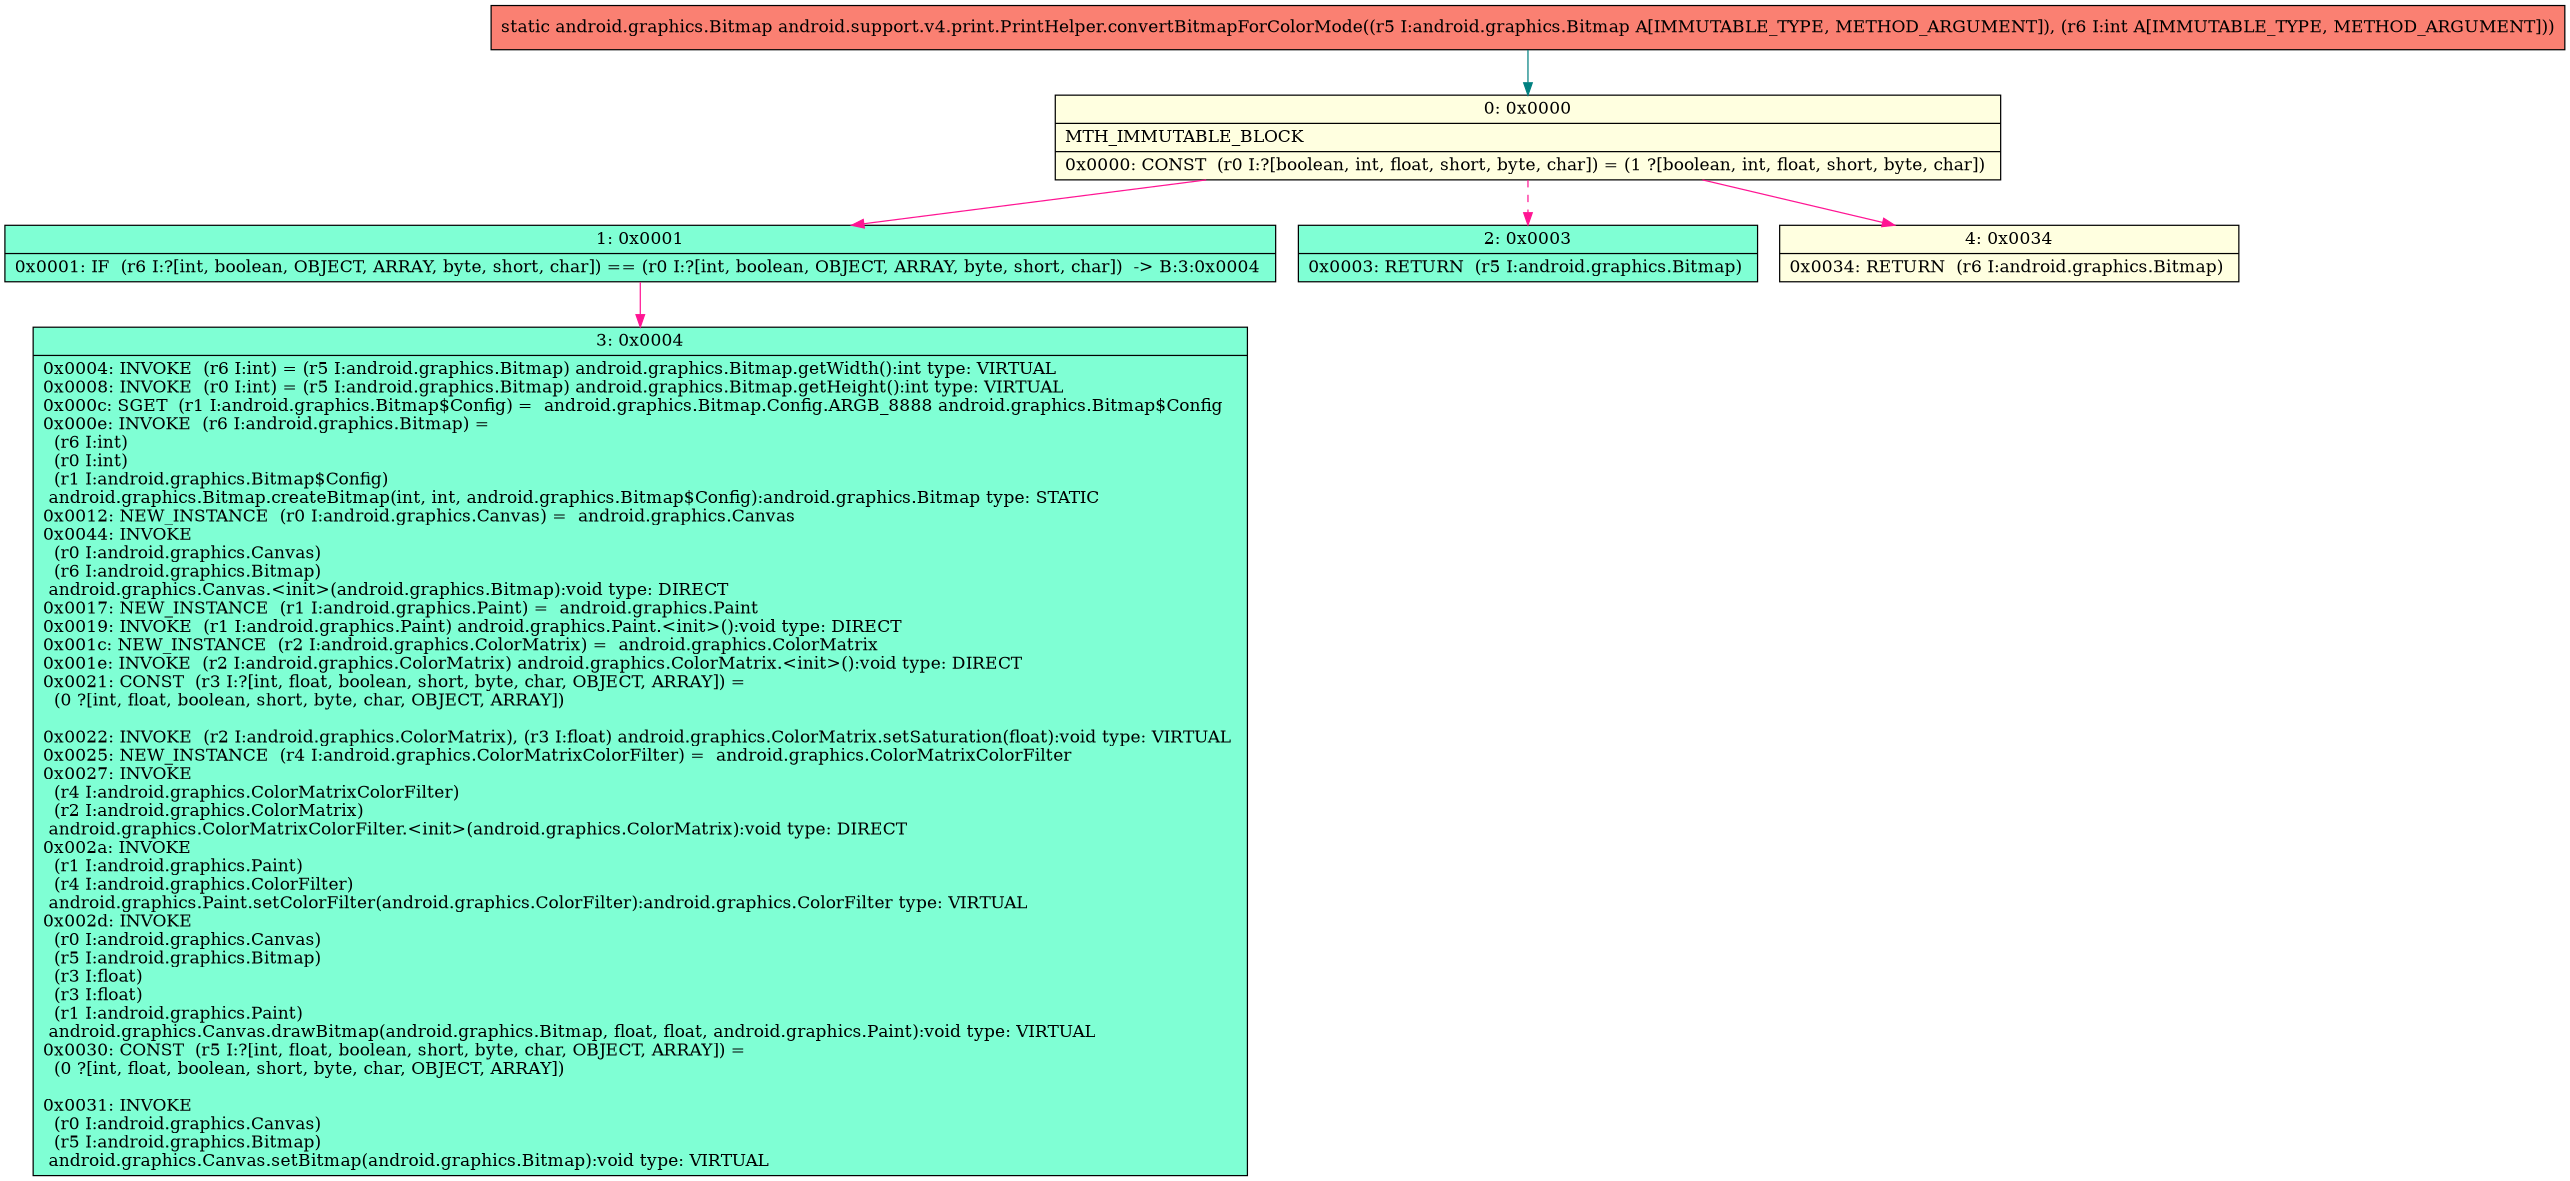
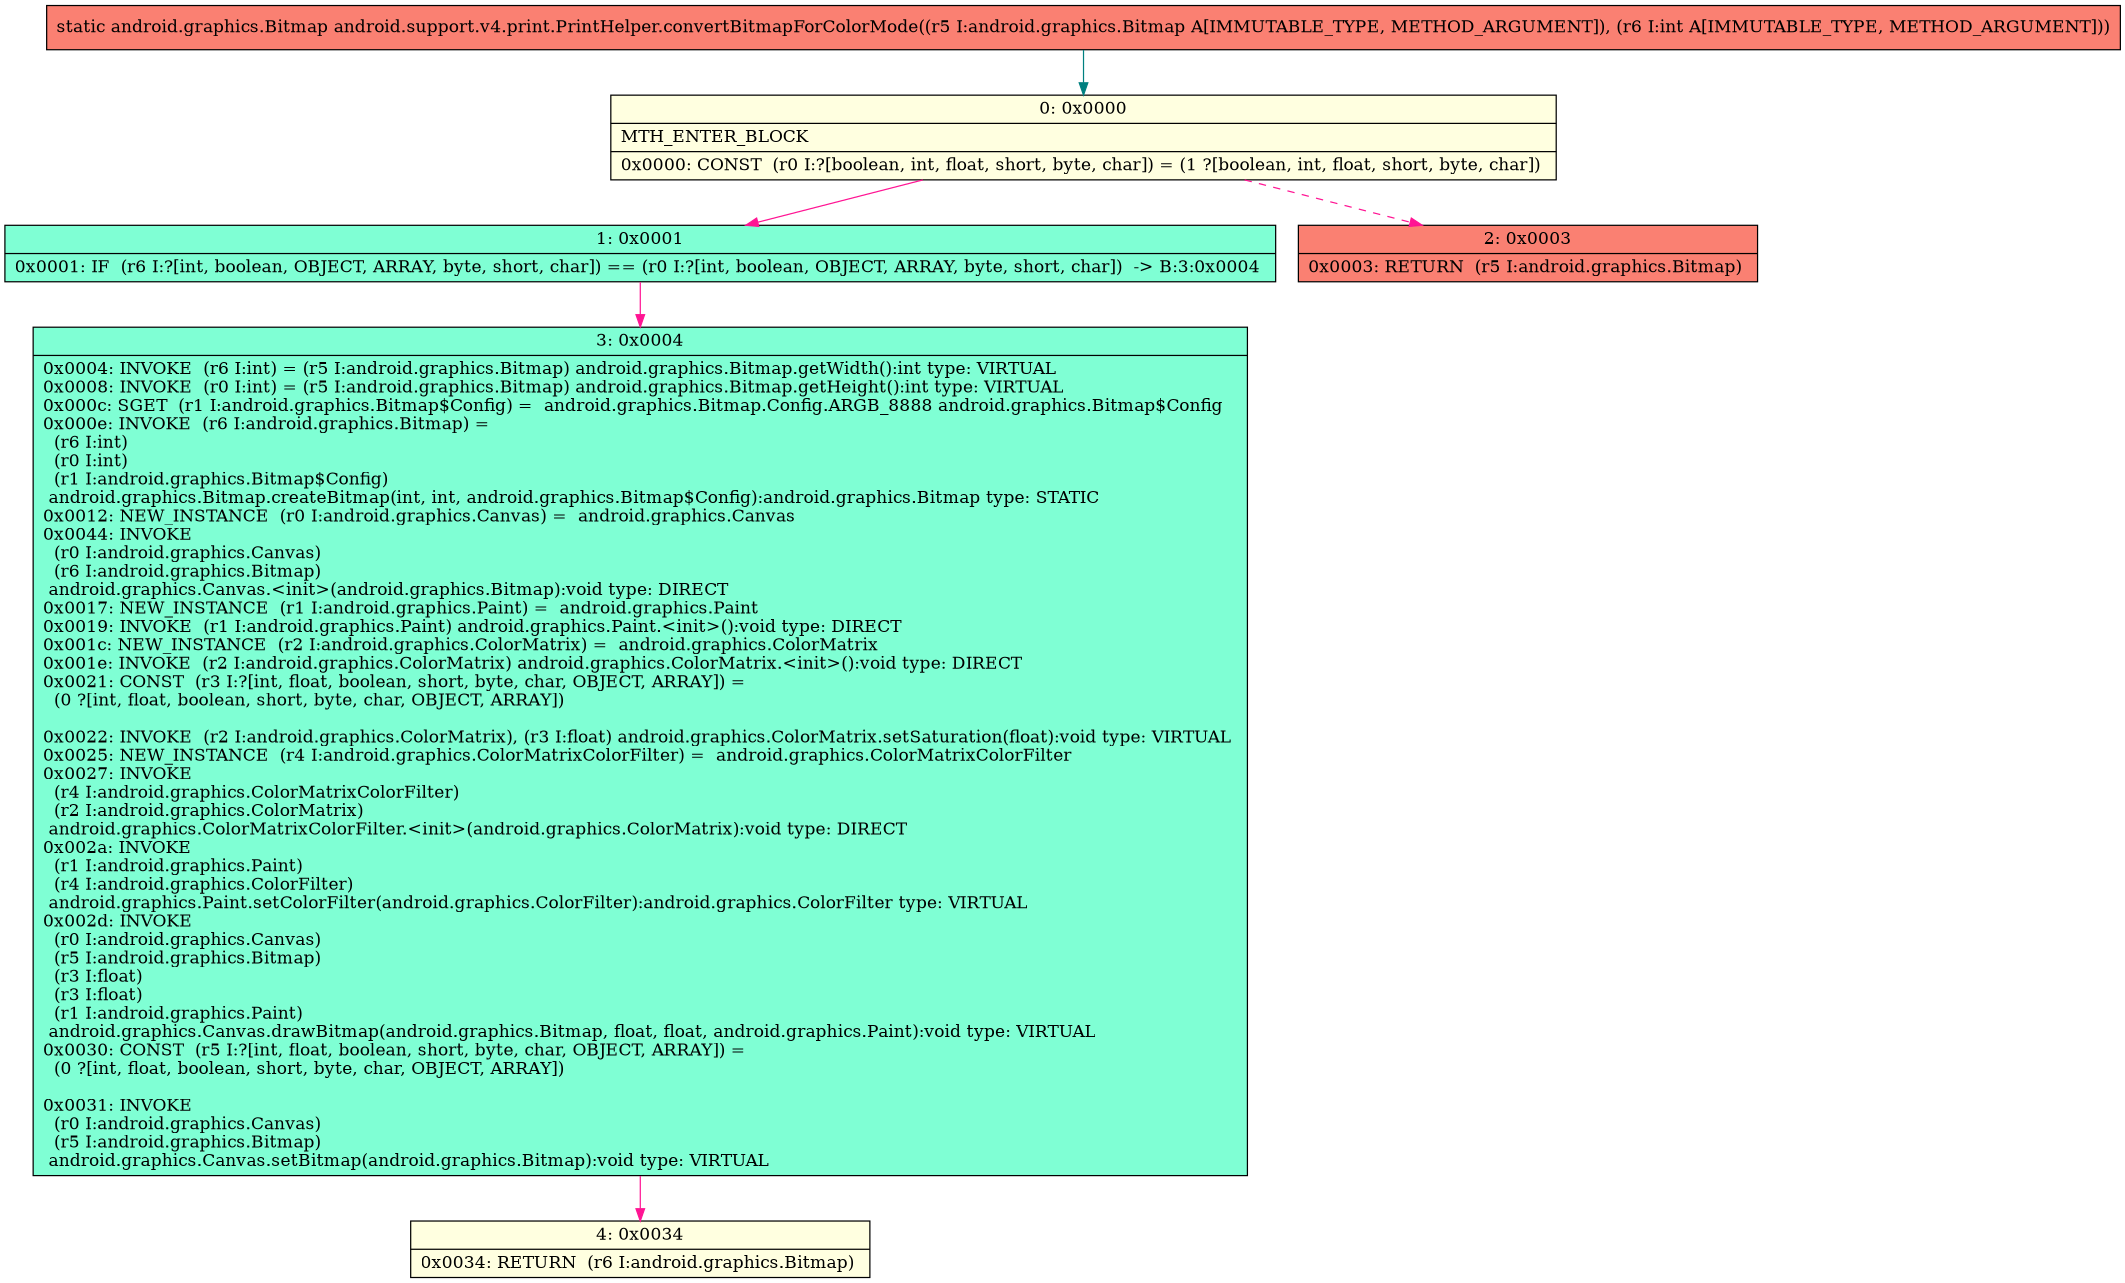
node "0: 0x0000": text "MTH_IMMUTABLE_BLOCK" -> "MTH_ENTER_BLOCK"
edge "0: 0x0000" -> "4: 0x0034": now "3: 0x0004" -> "4: 0x0034"
node "2: 0x0003": fillcolor aquamarine -> salmon
